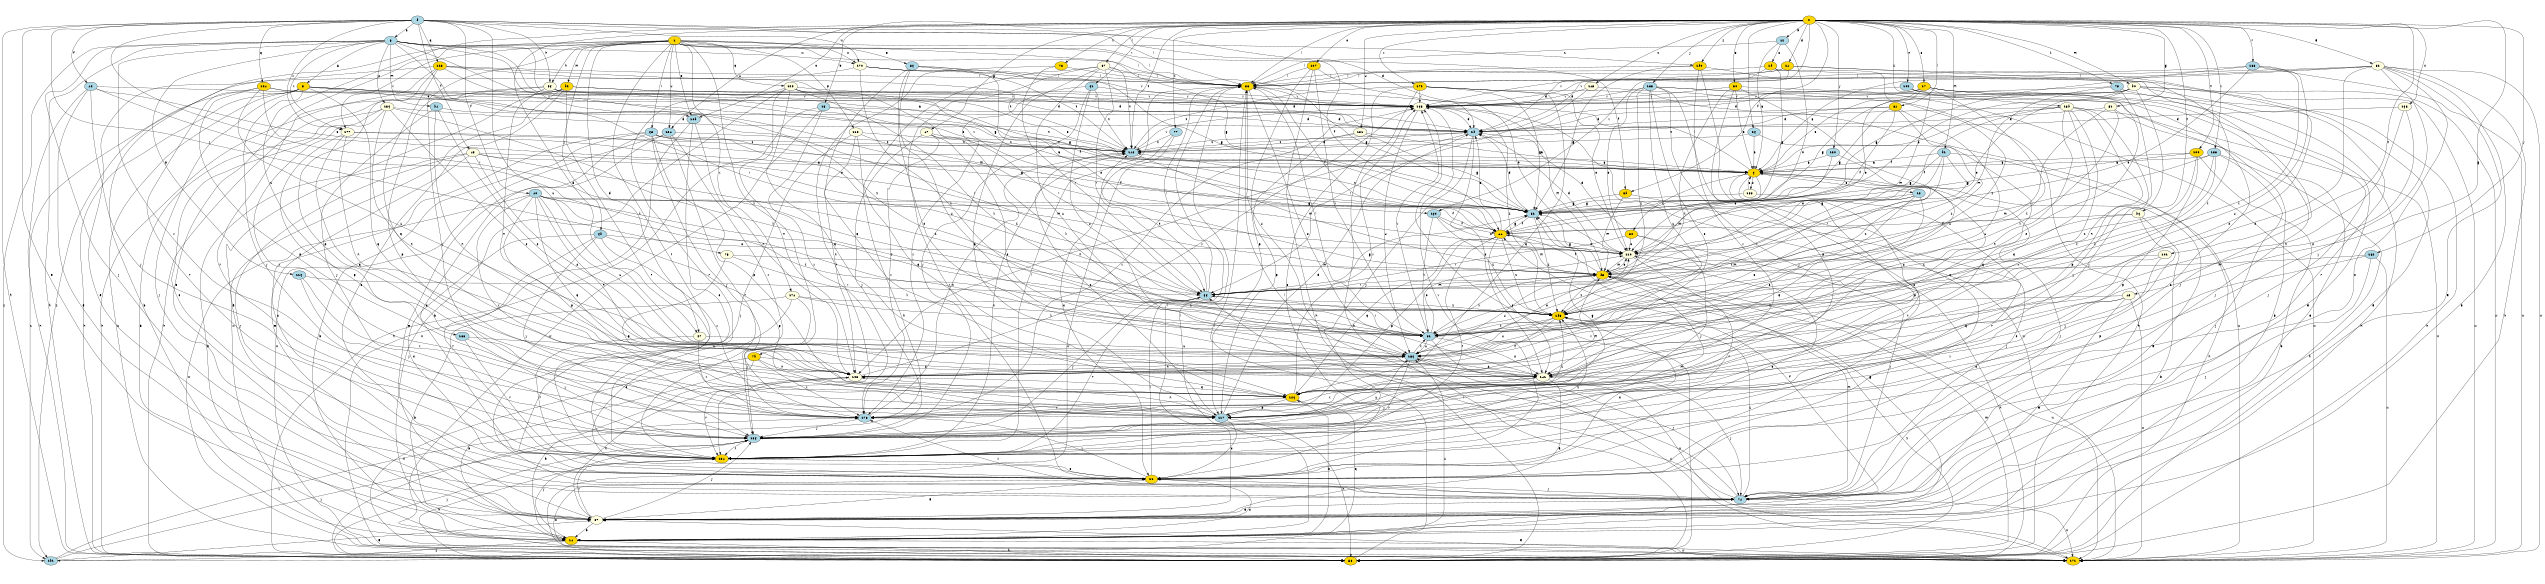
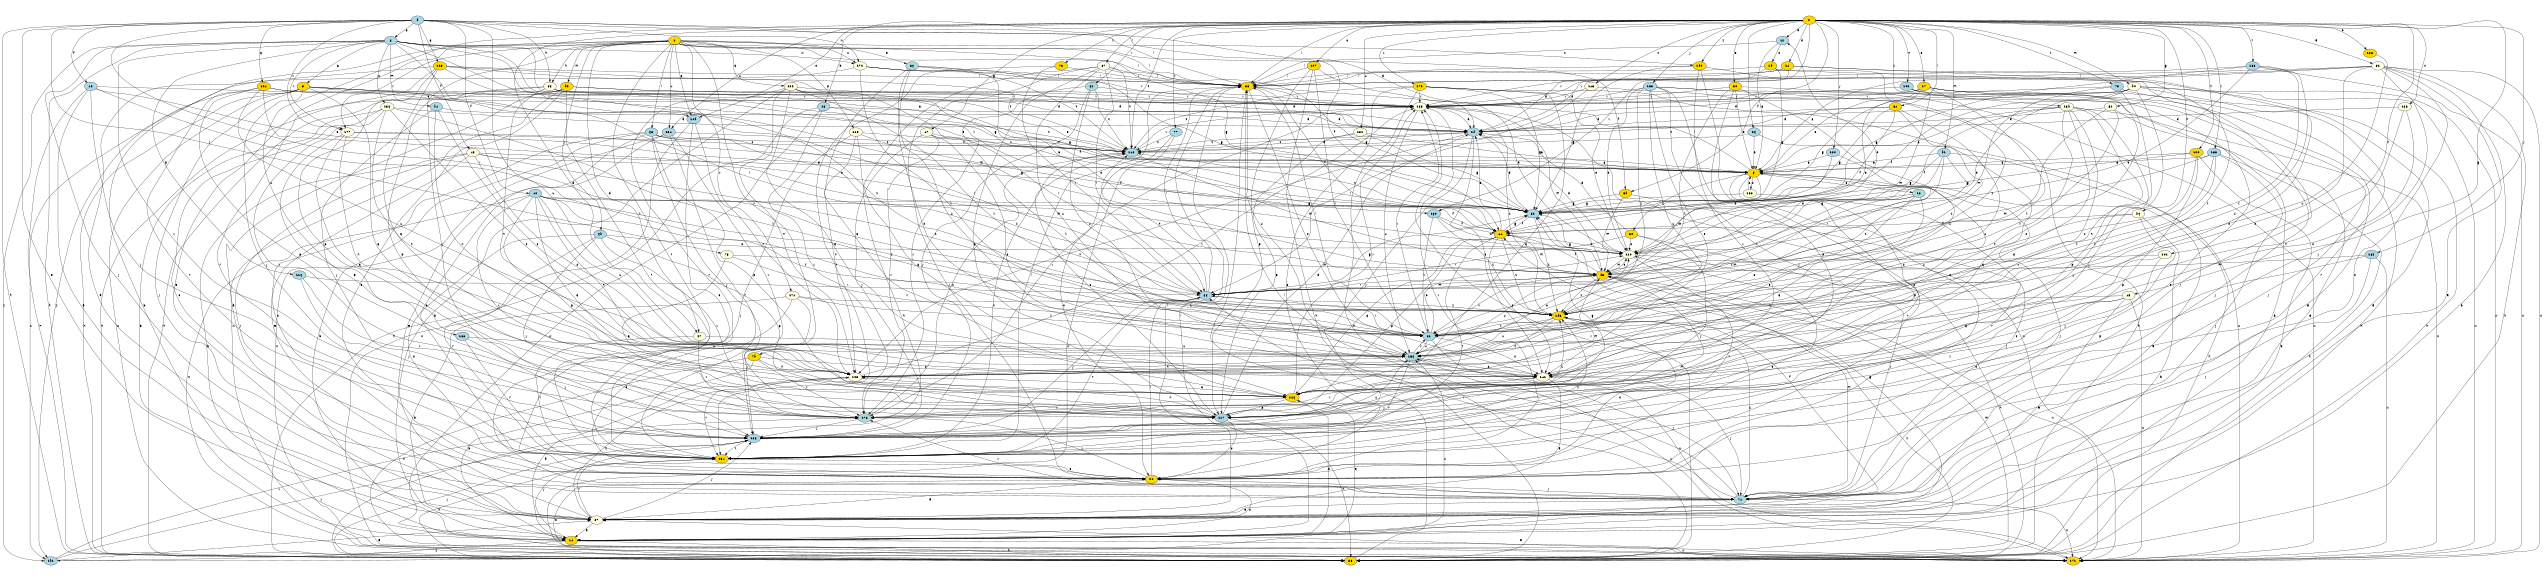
node "108": added
edge "12" -> "110": reversed
edge "178" -> "163": reversed
